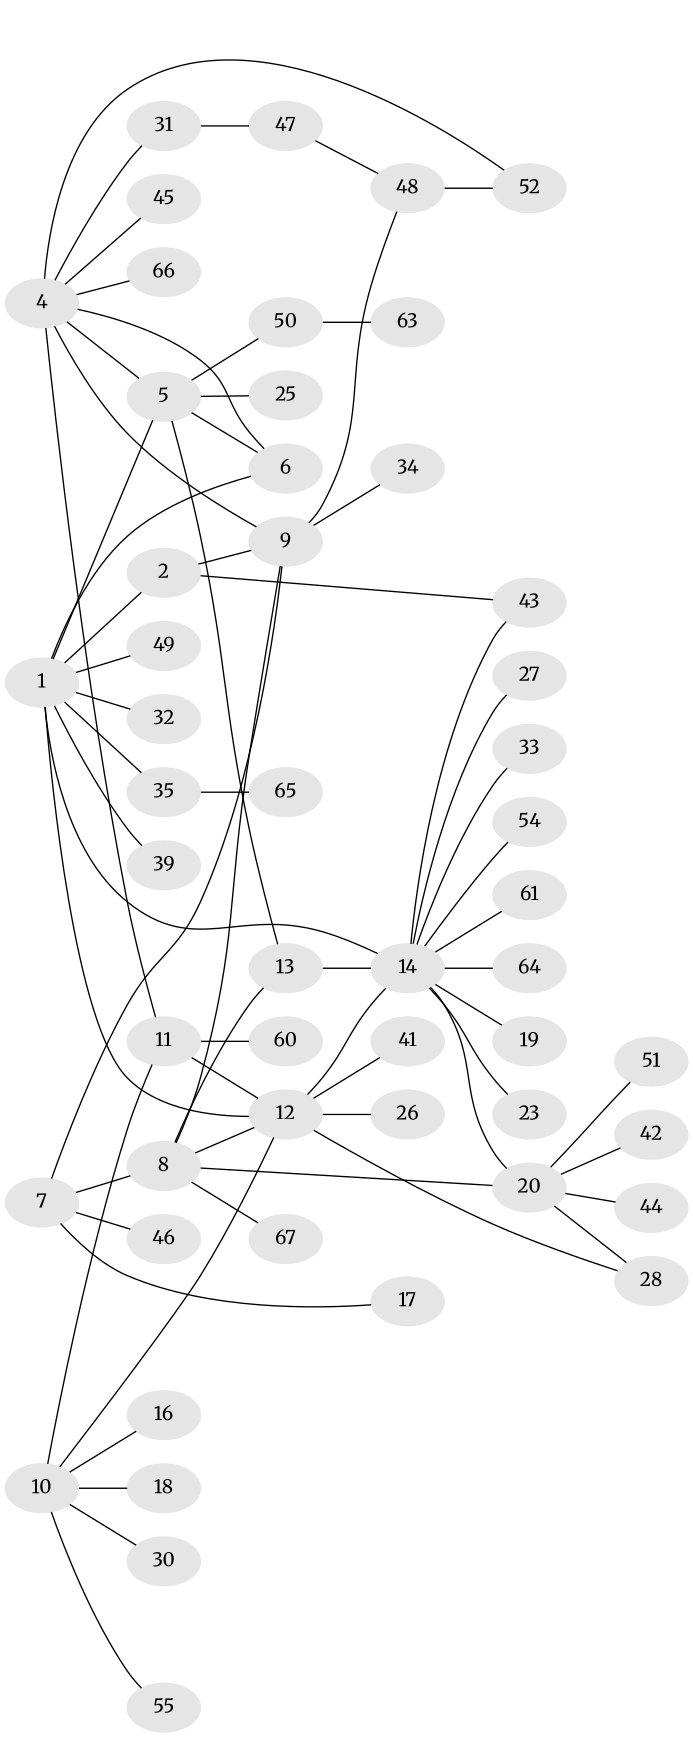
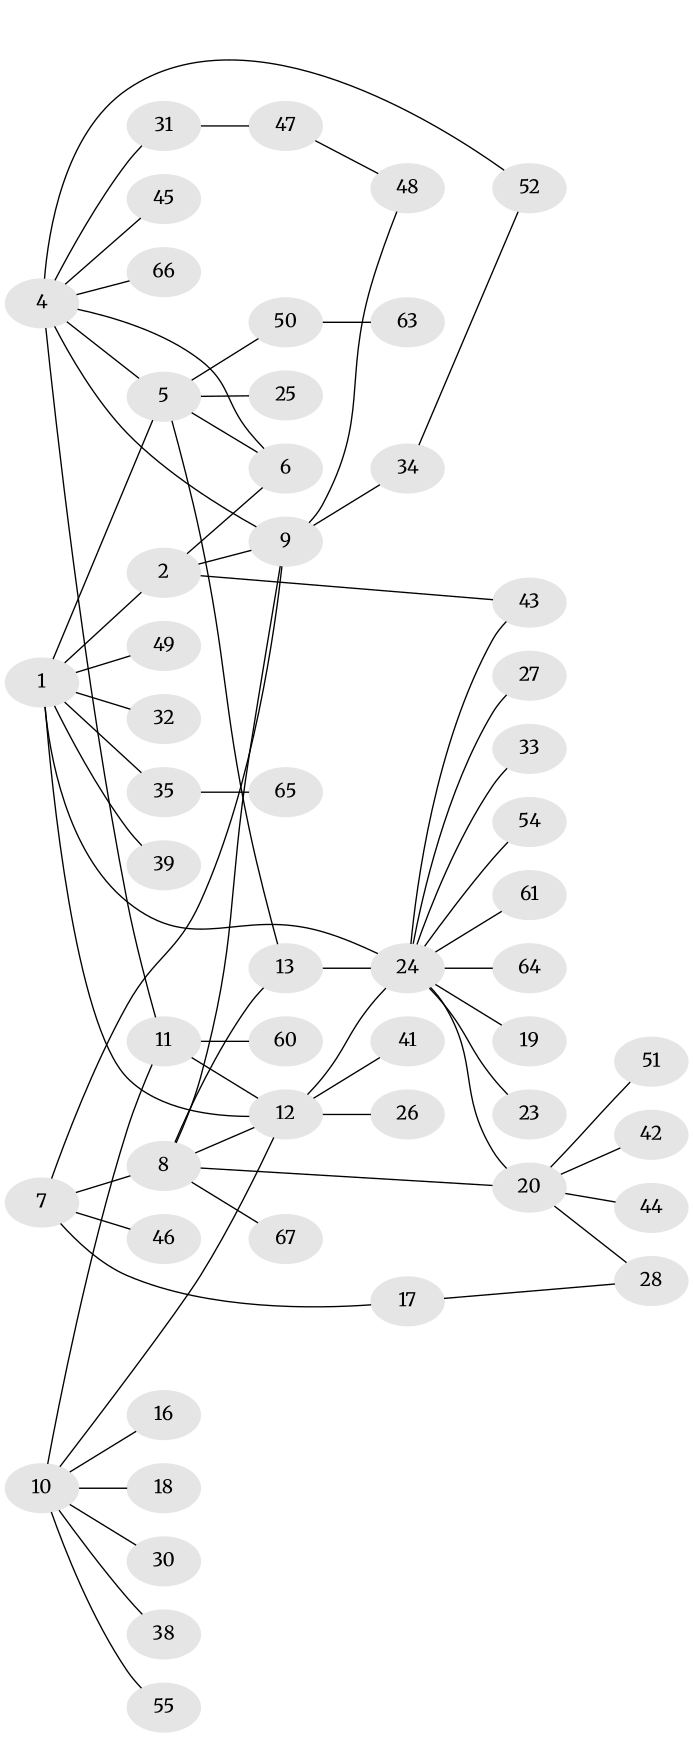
edge "48" -- "52": now "34" -- "52"
edge "6" -- "1": now "6" -- "2"
node "14": label "14" -> "24"
edge "12" -- "28": now "17" -- "28"
node "38": added
